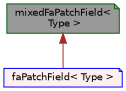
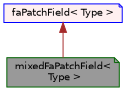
edge "faPatchField< Type >" -> "mixedFaPatchField< Type >": reversed
